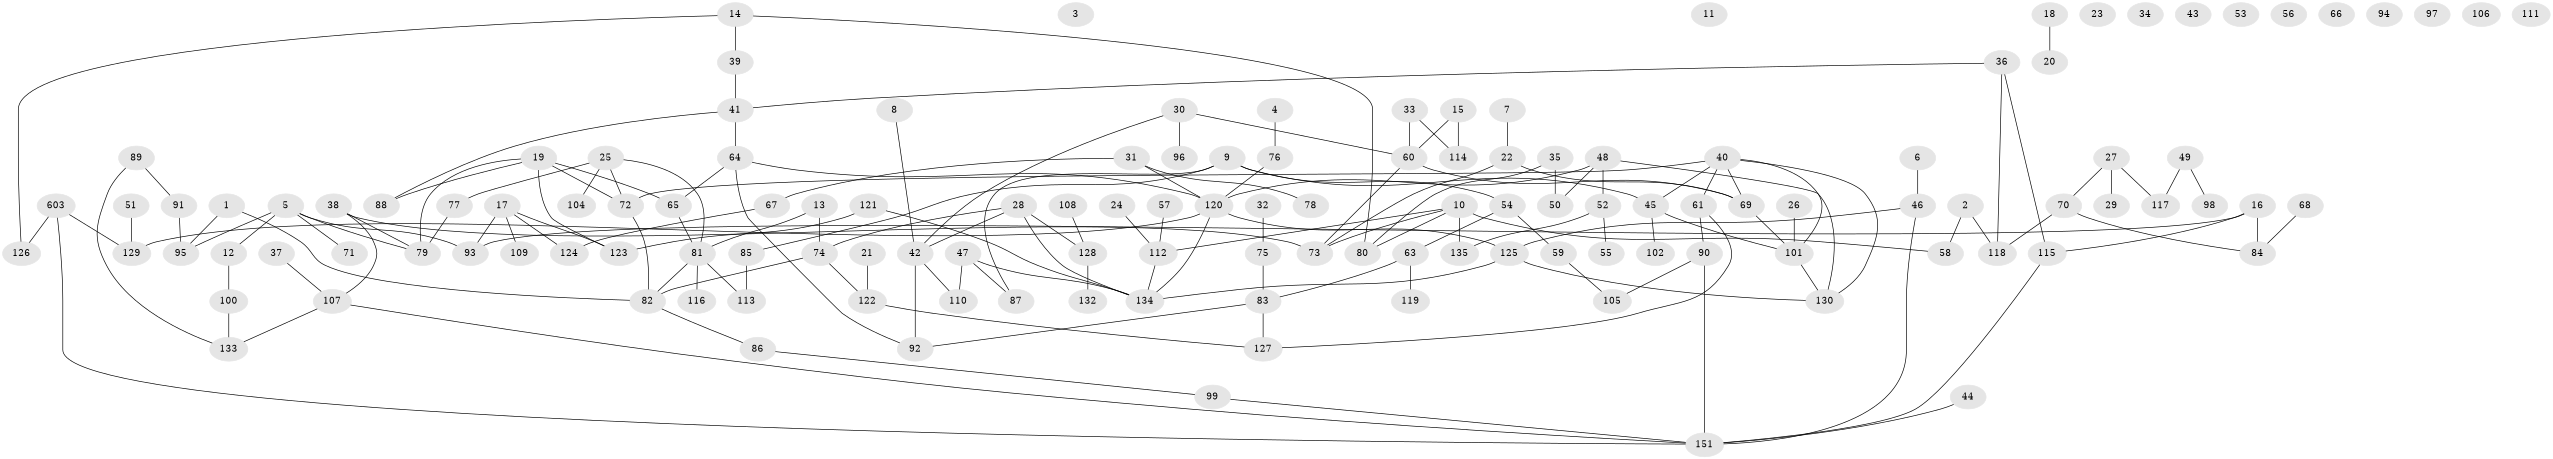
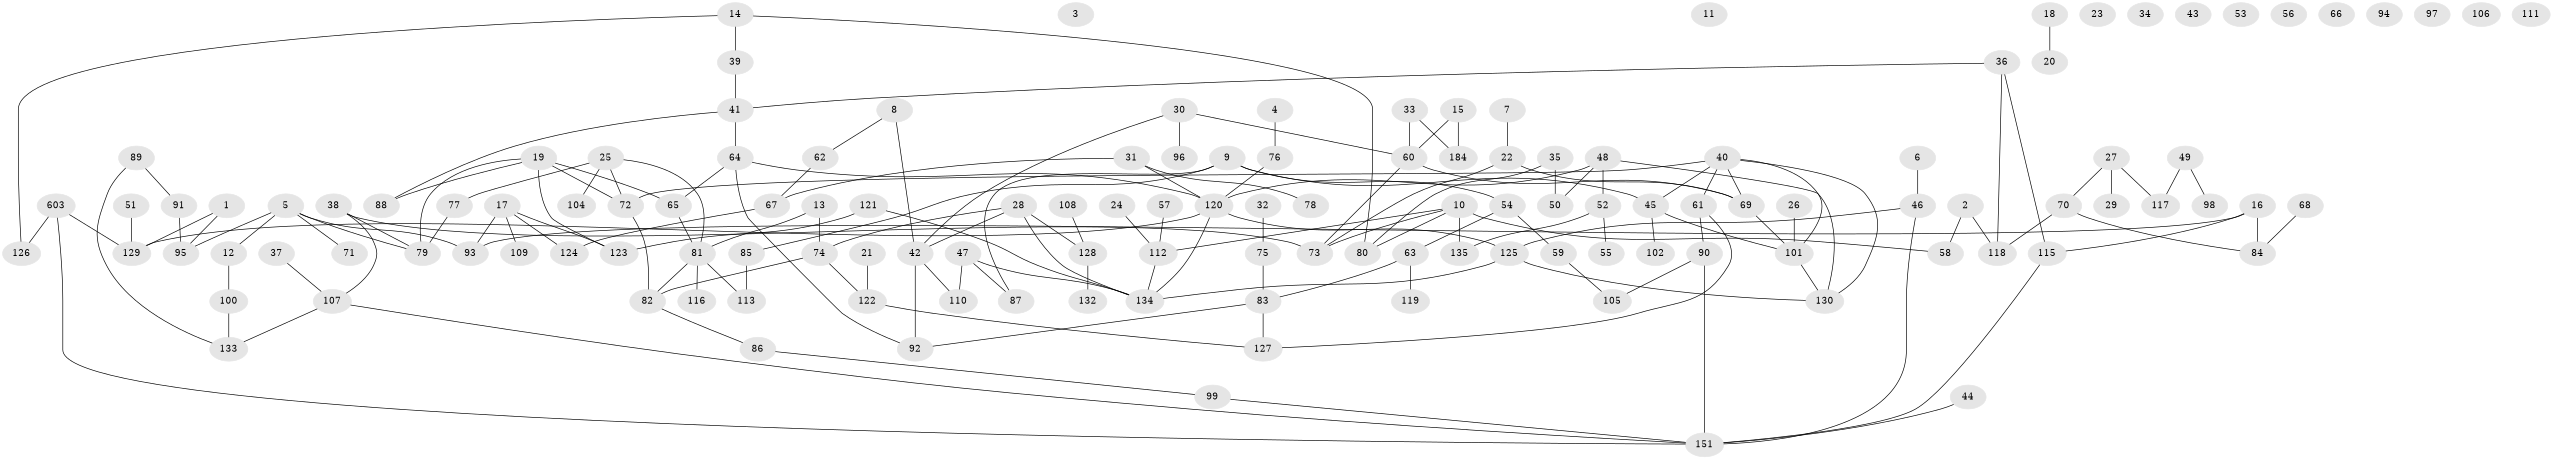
node "62": added
node "114": label "114" -> "184"
edge "1" -- "82": now "1" -- "129"
